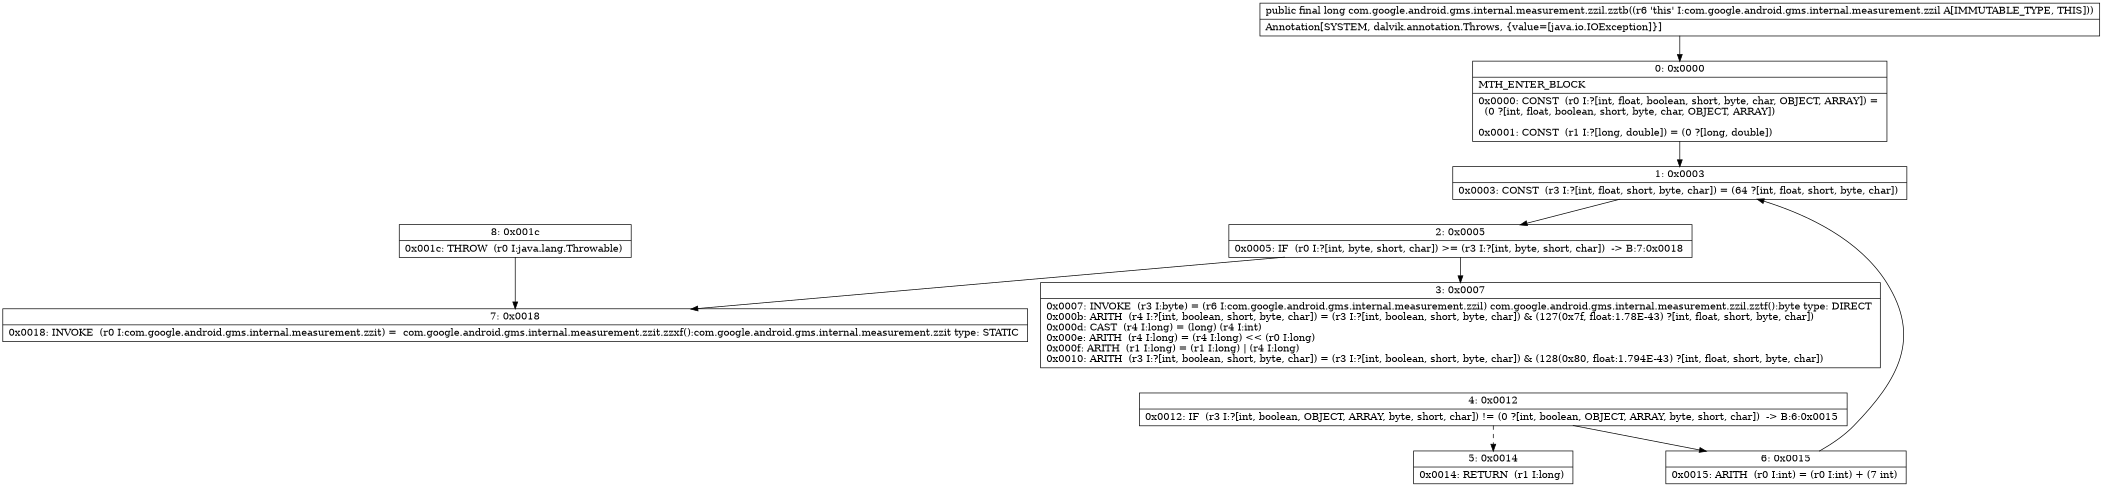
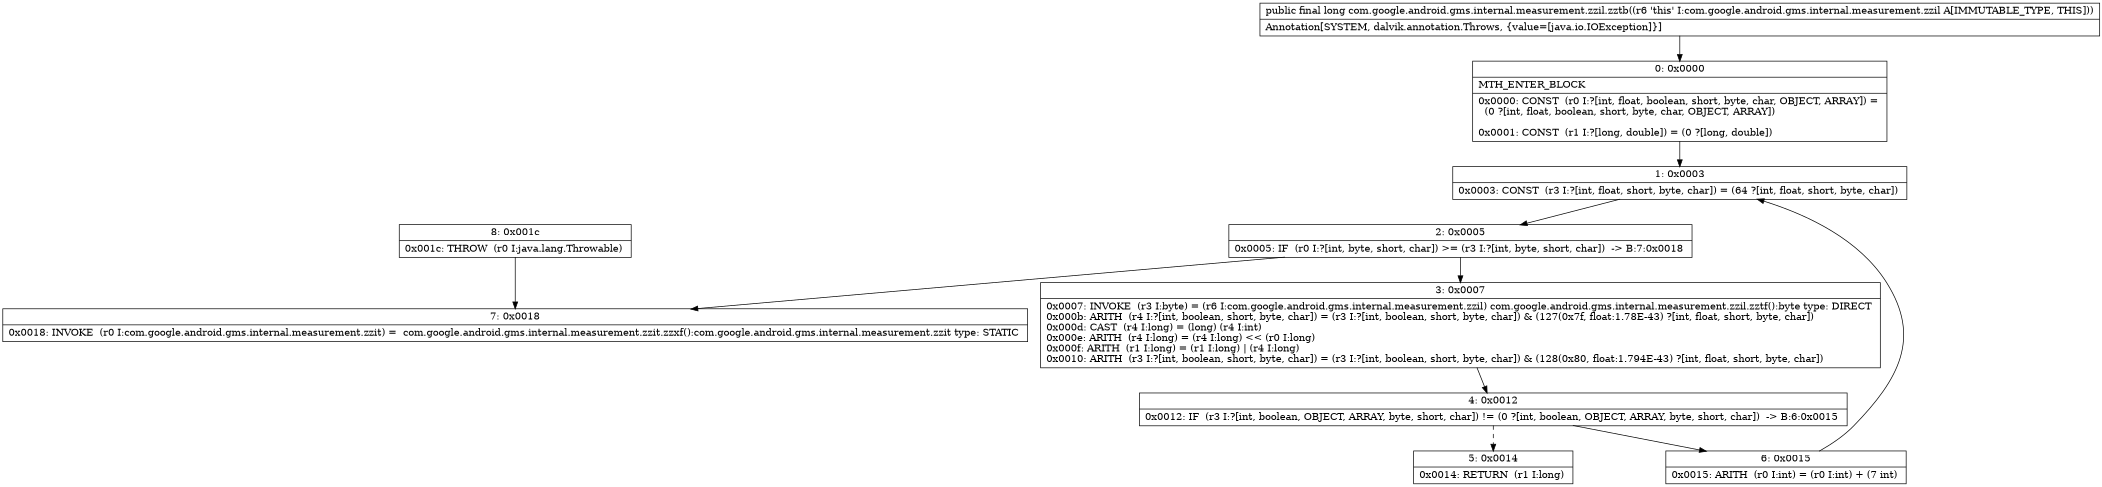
edge "3: 0x0007" -> "4: 0x0012": added
